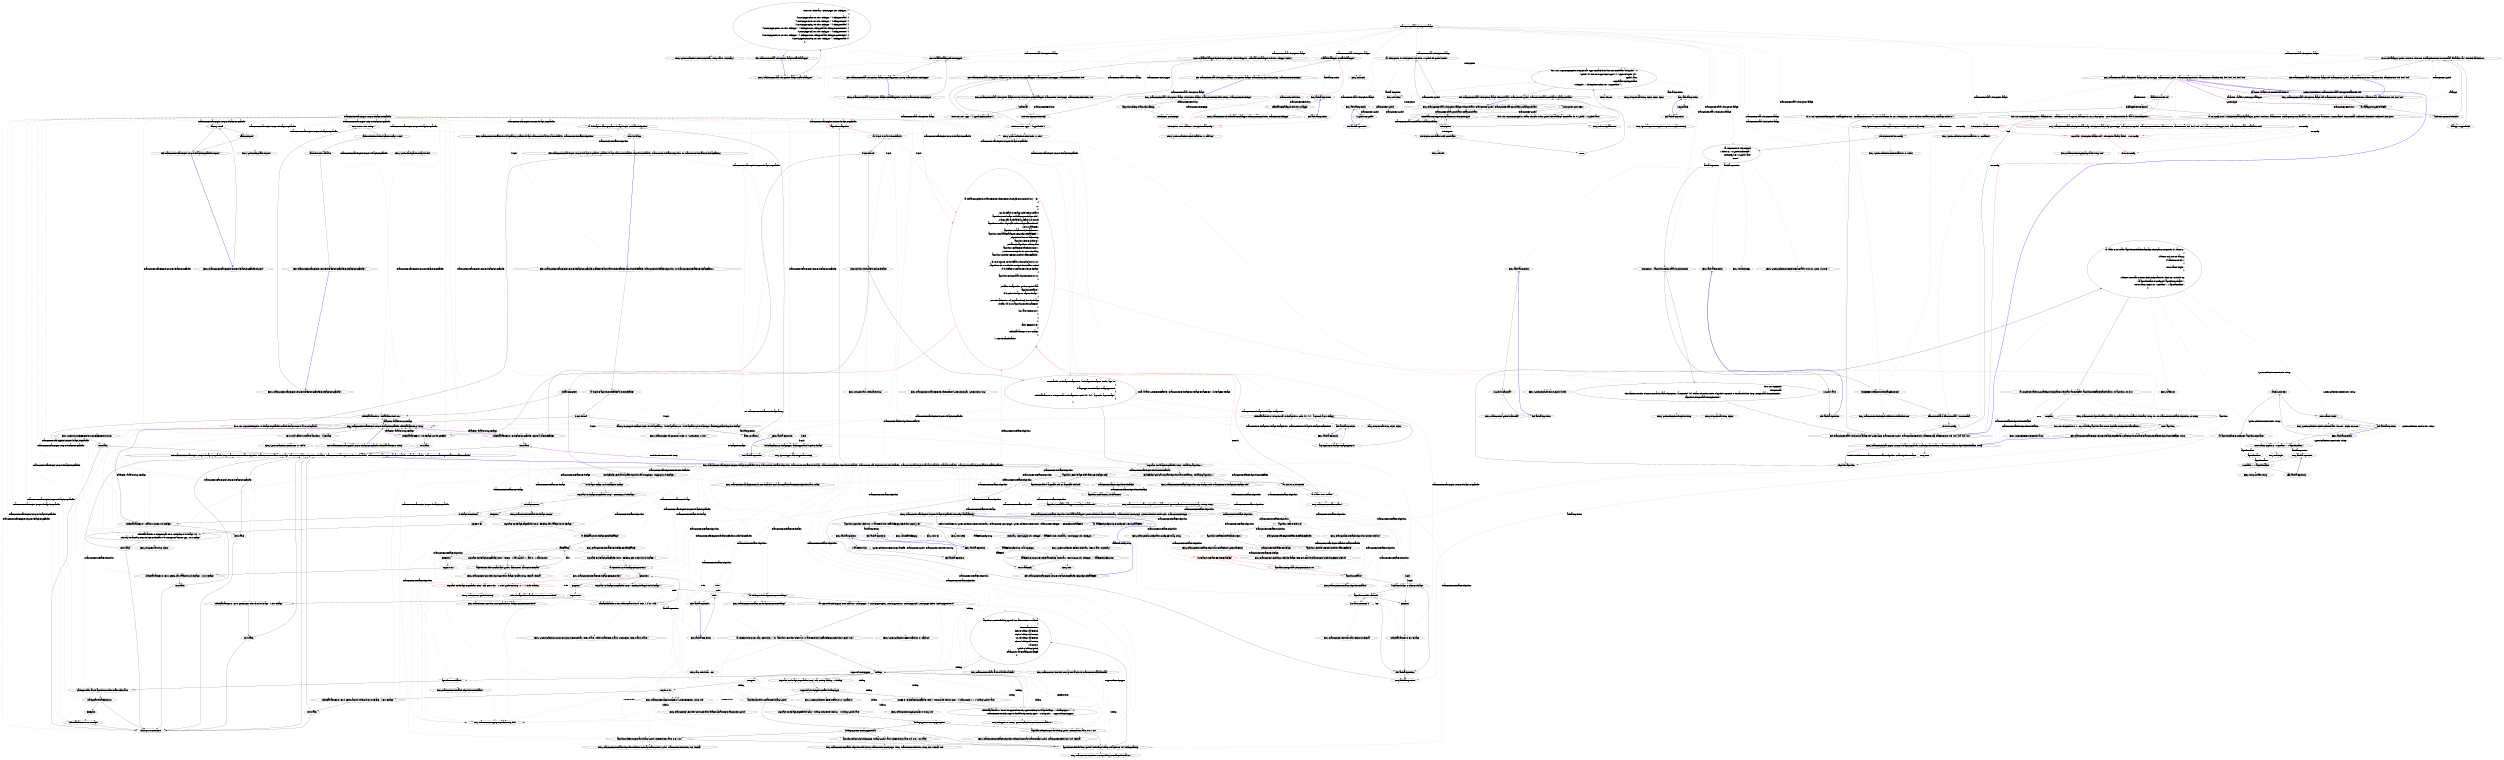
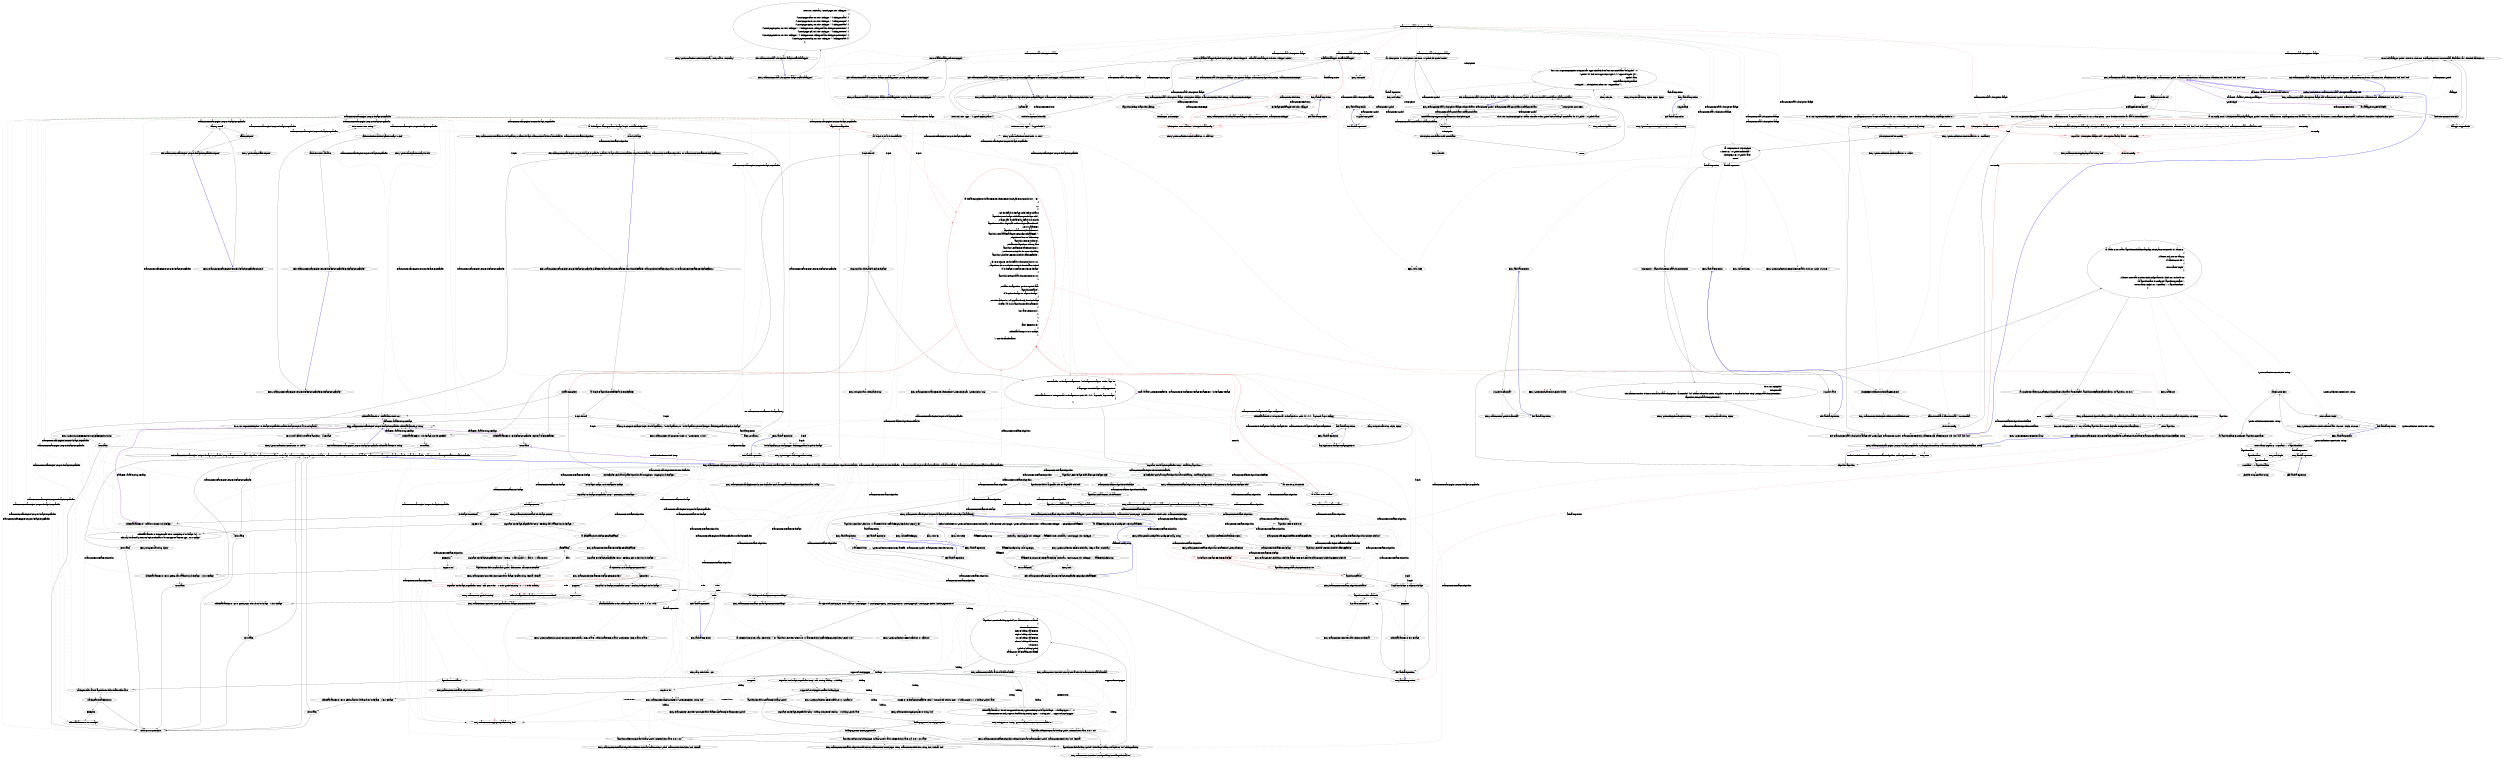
node "LeanData.GetDataType(resolution, tickType)": label "LeanData.GetDataType(resolution, tickType)" -> "Brokerage.GetDataType(resolution, tickType)"
node "Entry Unk.Where": added
edge "var liveJob = job as LiveNodePacket" -> "liveJob.Brokerage != ''PaperBrokerage''": added, label "liveJob"
node "Entry string.Contains(string)": label "Entry string.Contains(string)" -> "Schedule string.Contains(string)"
edge "algorithm.SetAvailableDataTypes(GetConfiguredDataFeeds())" -> "QuantConnect.Interfaces.IAlgorithm": reversed
